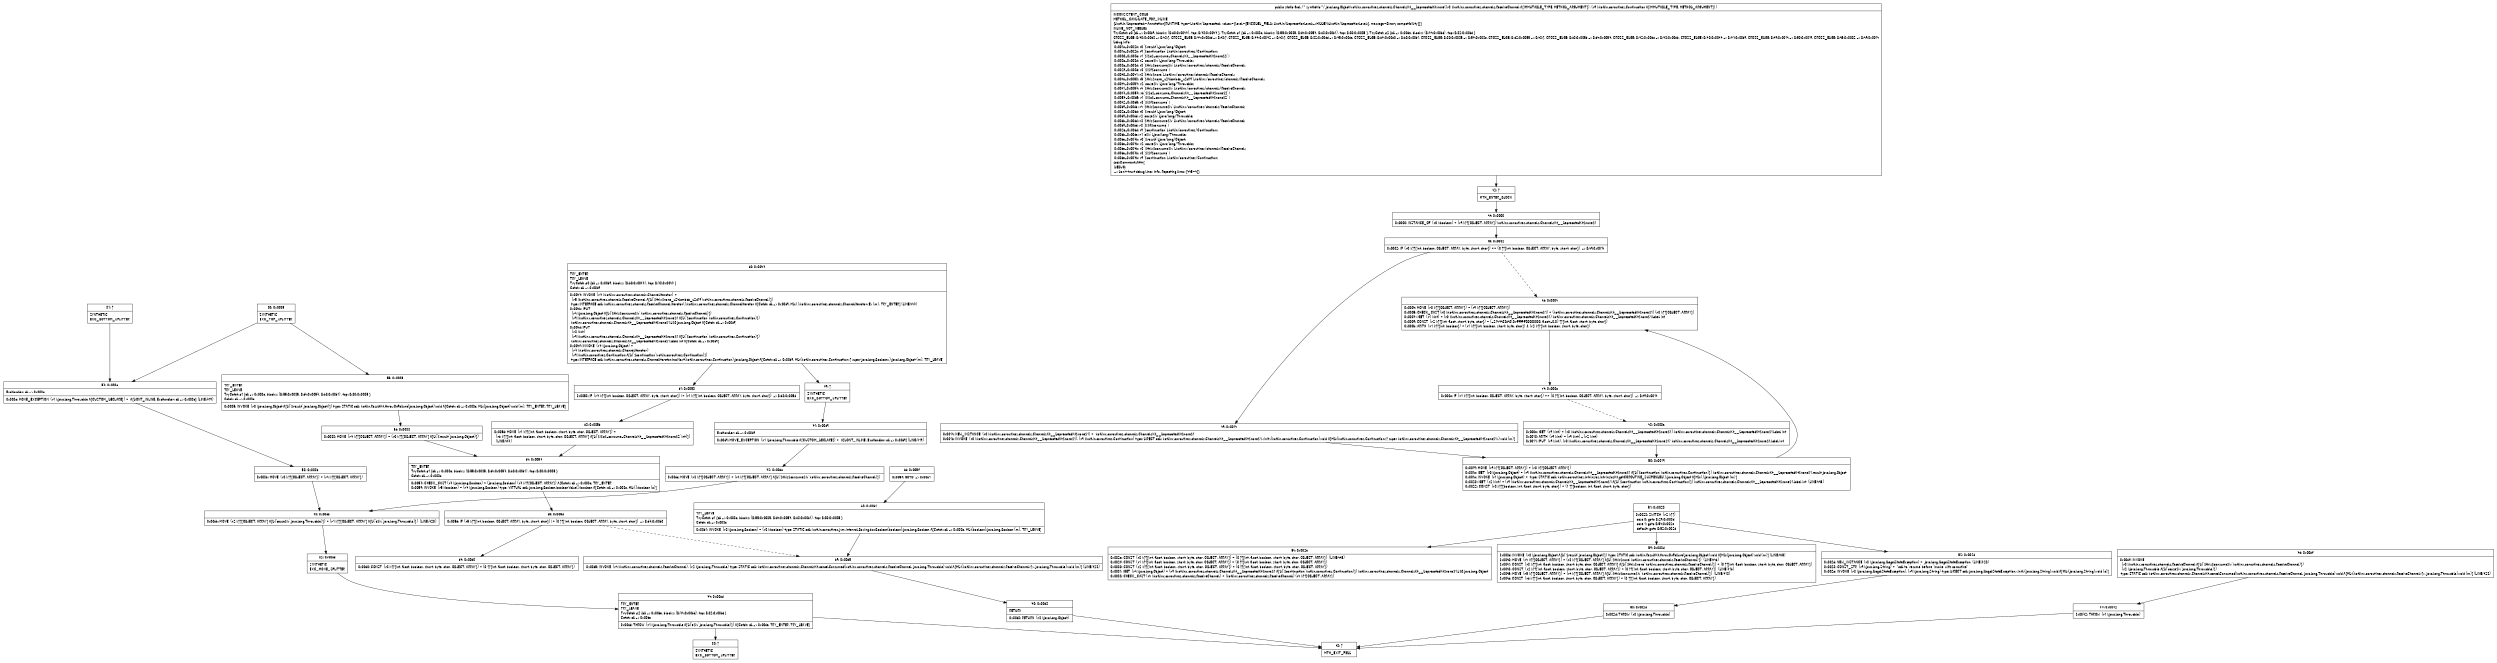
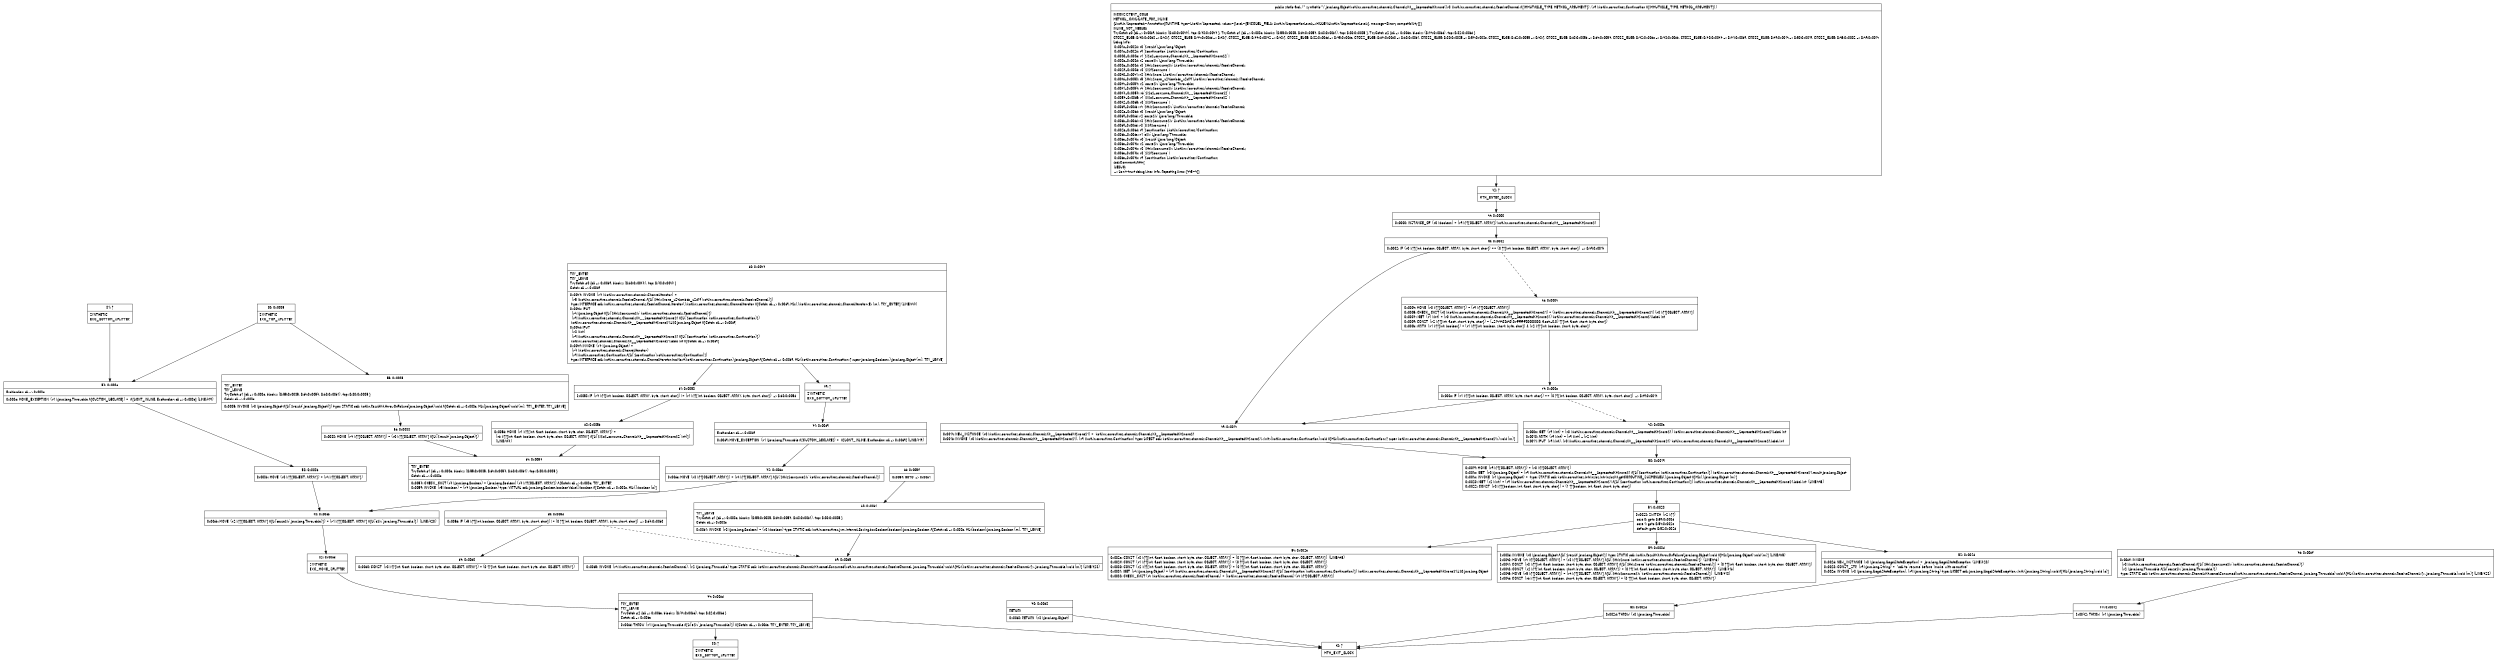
edge "50: 0x0019" -> "46: 0x0004": now "50: 0x0019" -> "51: 0x0023"
edge "47: 0x000c" -> "49: 0x0014": added
edge "64: 0x0057" -> "65: 0x005d": removed
node "51: 0x0023": text "case 0: goto B:29:0x003d" -> "case 0: goto B:59:0x003d"
edge "69: 0x0065" -> "70: 0x0068": removed
node "43: ?": text "MTH_EXIT_FIELD" -> "MTH_EXIT_BLOCK"
